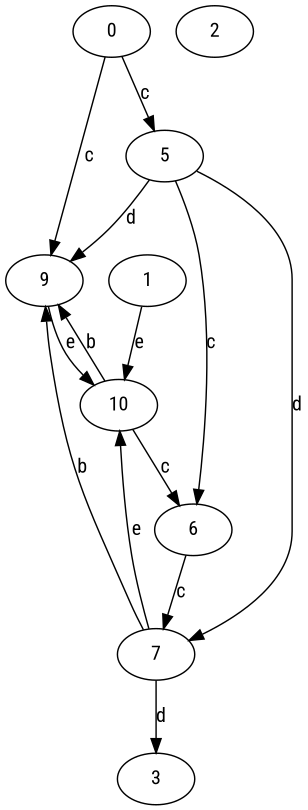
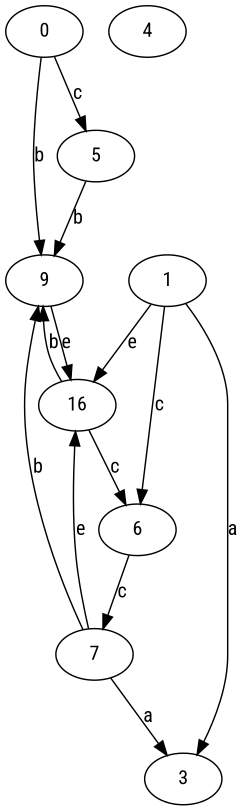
node "2": label "2" -> "4"
edge "0" -> "9": label "c" -> "b"
edge "5" -> "9": label "d" -> "b"
edge "5" -> "6": now "1" -> "6"
edge "5" -> "7": removed, label "d"
node "10": label "10" -> "16"
edge "1" -> "3": added, label "a"
edge "7" -> "3": label "d" -> "a"
